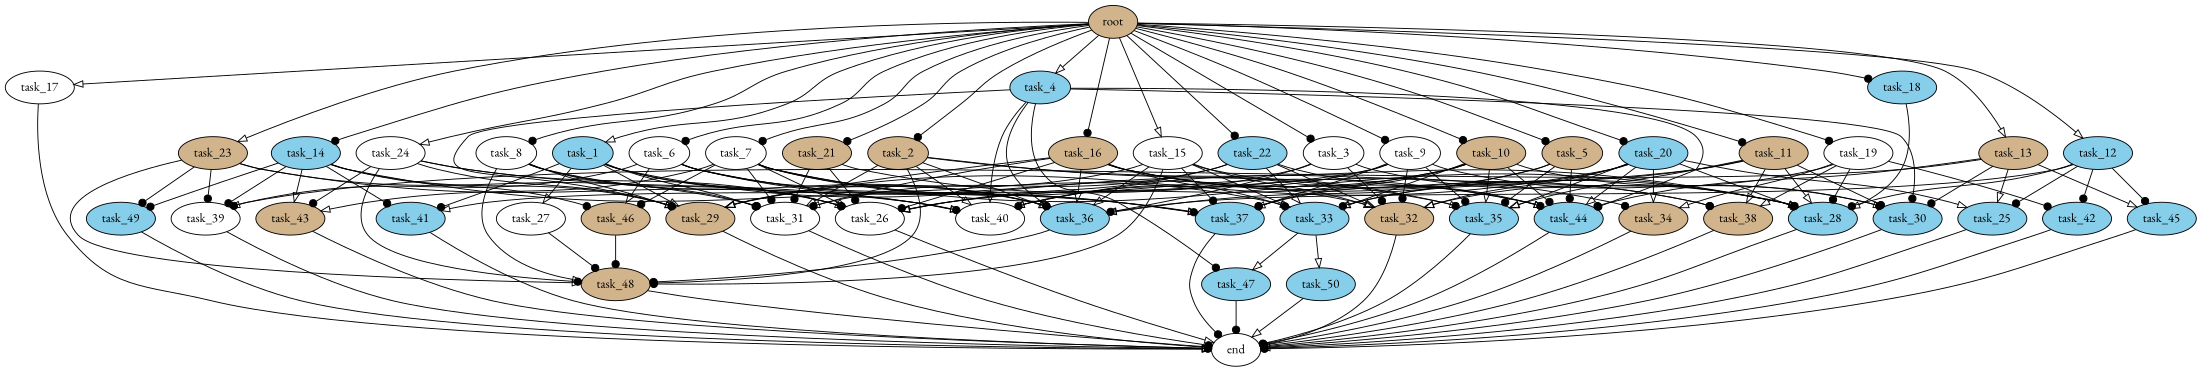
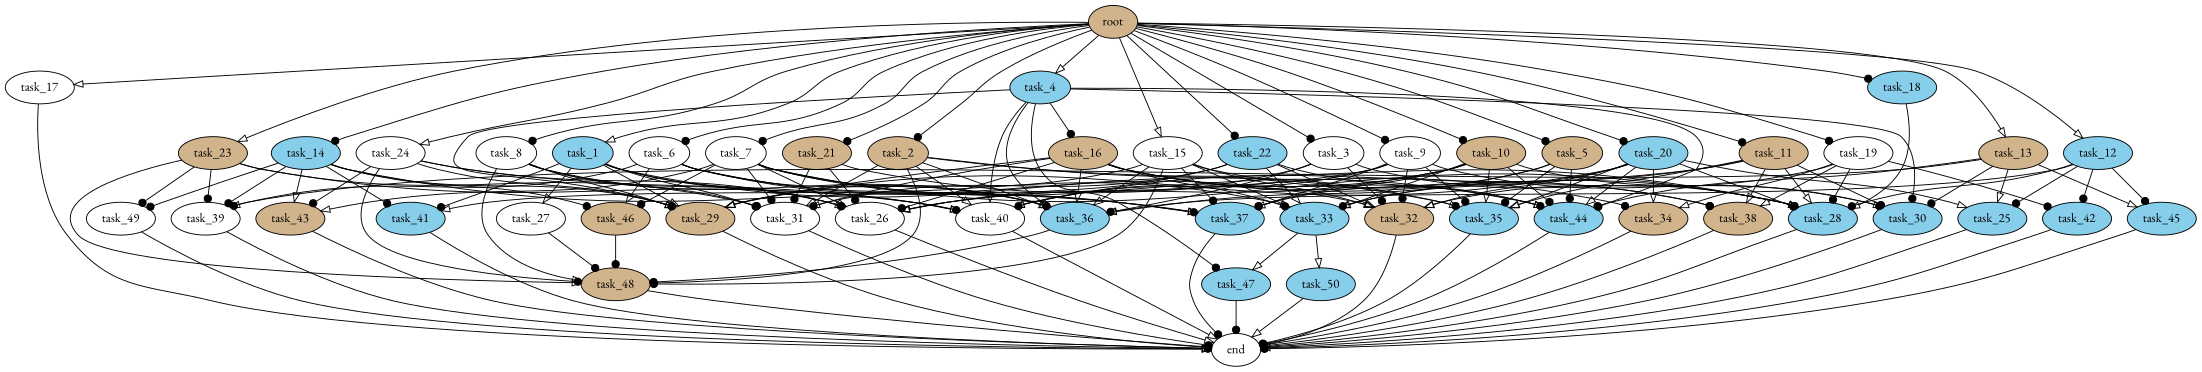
edge "root" -> "task_16": now "task_4" -> "task_16"
node "task_49": fillcolor skyblue -> white
edge "task_40" -> "end": added
